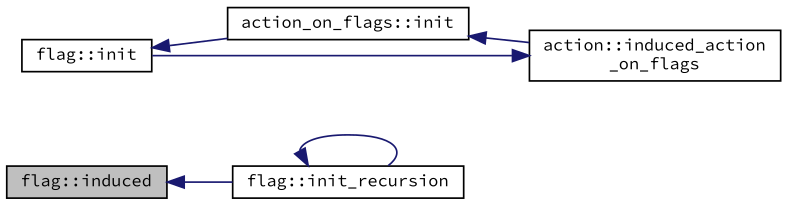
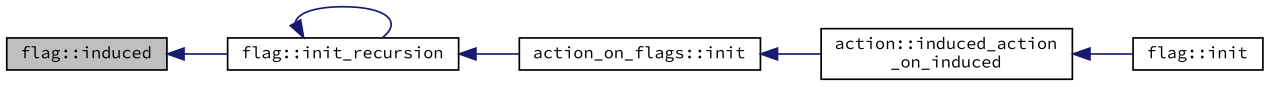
edge "action_on_flags::init" -> "flag::init": now "action_on_flags::init" -> "flag::init_recursion"
node "action::induced_action _on_flags": label "action::induced_action _on_flags" -> "action::induced_action _on_induced"
